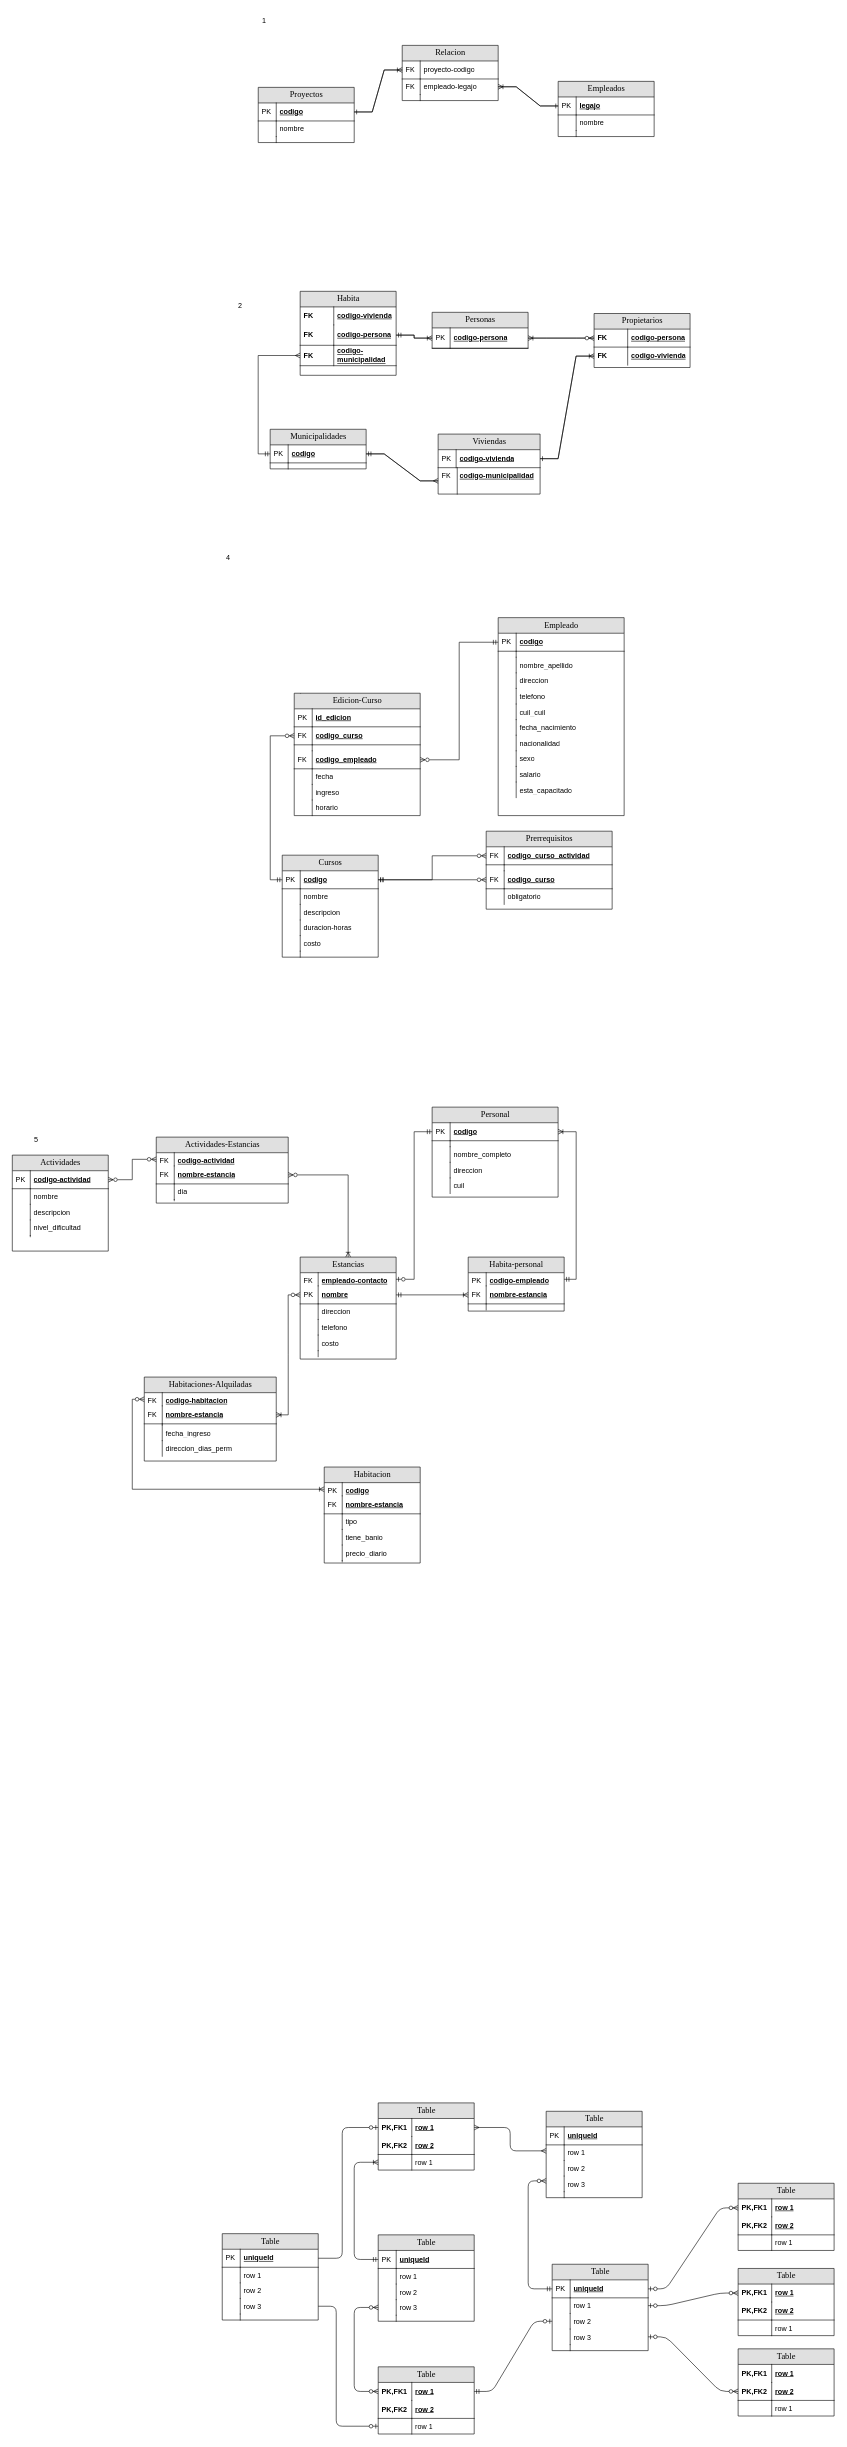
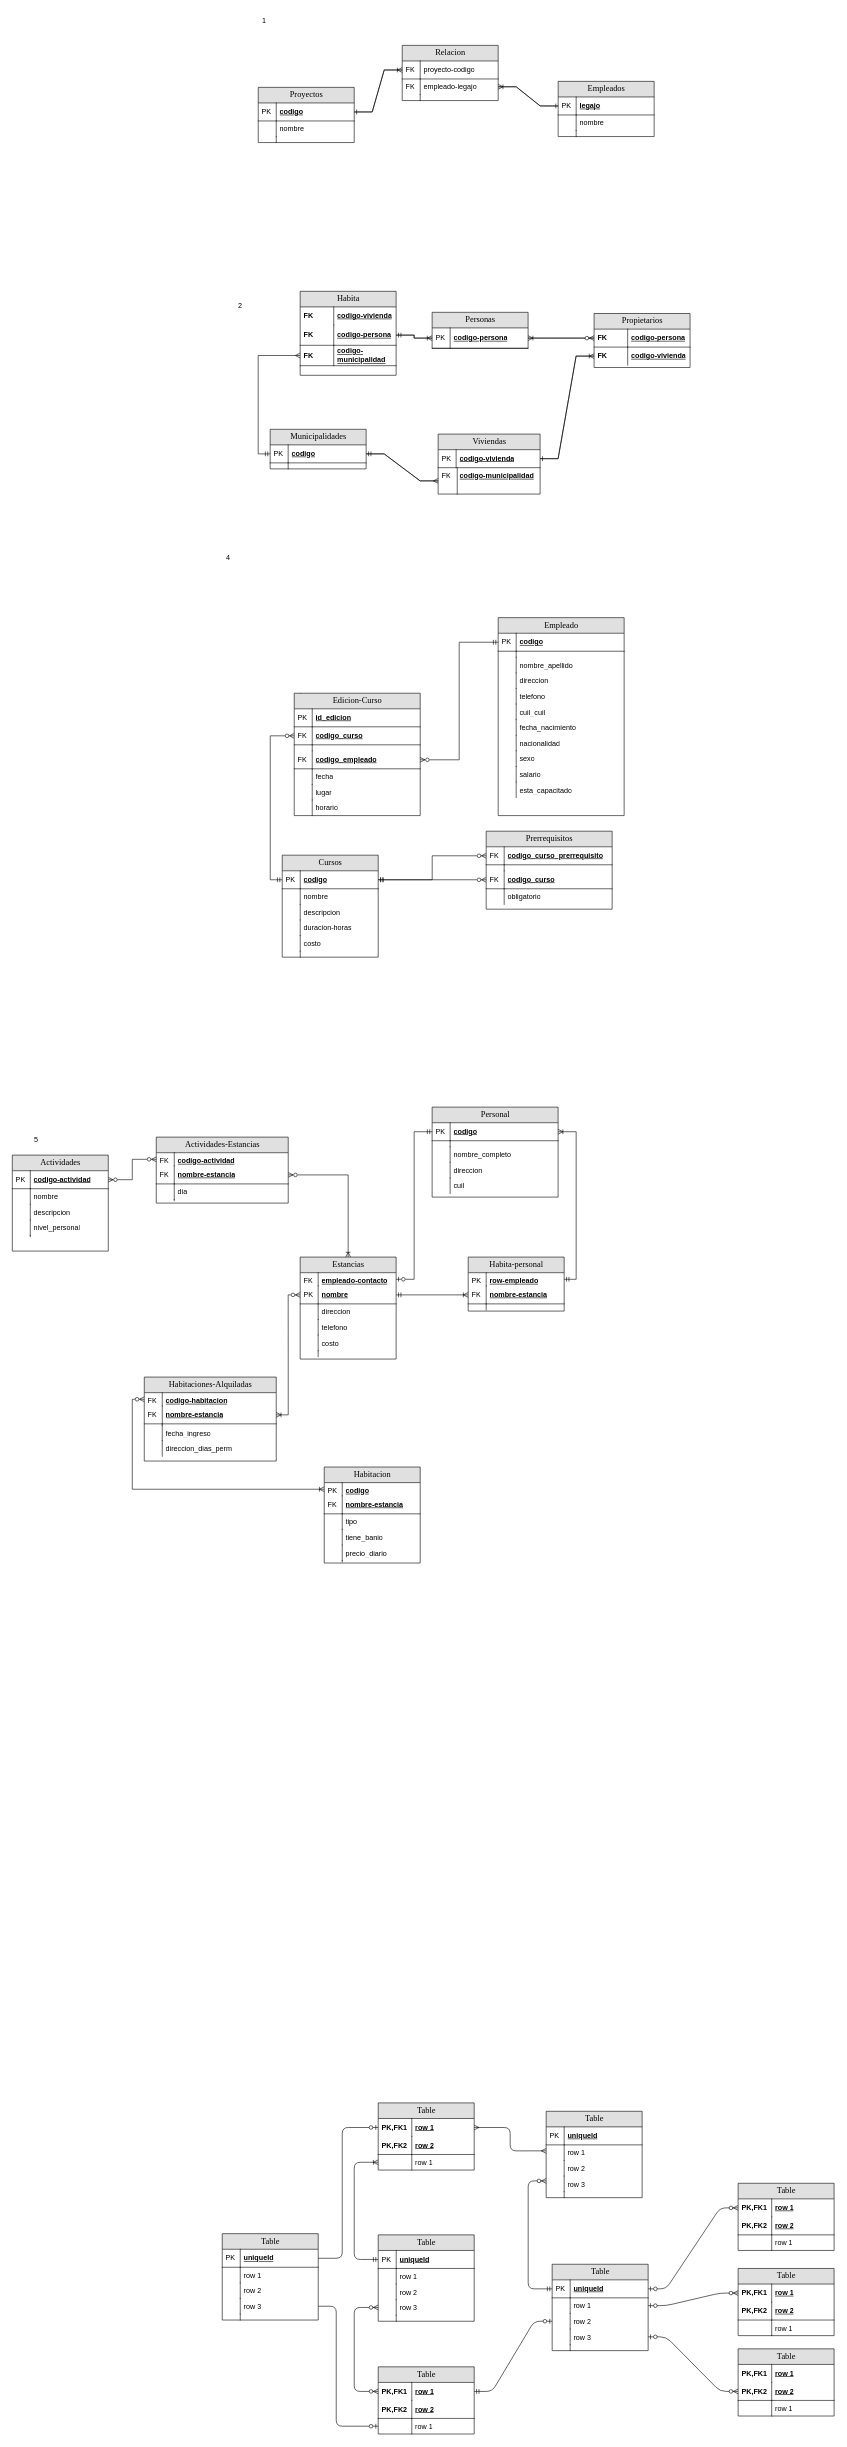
node "ingreso": label "ingreso" -> "lugar"
node "codigo_curso_actividad": label "codigo_curso_actividad" -> "codigo_curso_prerrequisito"
node "nivel_dificultad": label "nivel_dificultad" -> "nivel_personal"
node "codigo-empleado": label "codigo-empleado" -> "row-empleado"
